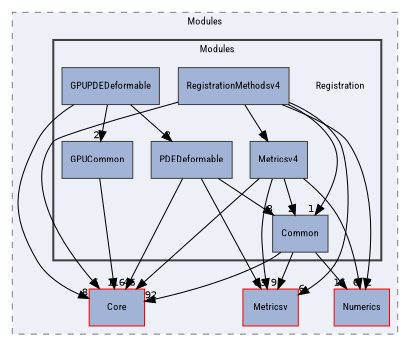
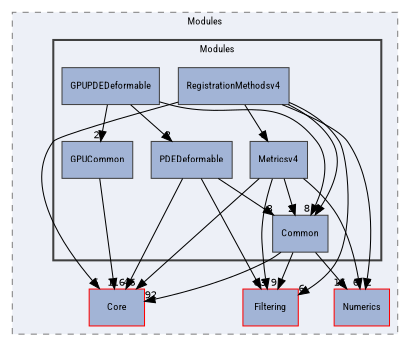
node "Registration": removed
edge "GPUPDEDeformable" -> "Core": now "GPUPDEDeformable" -> "Common"
node "Metricsv": label "Metricsv" -> "Filtering"
